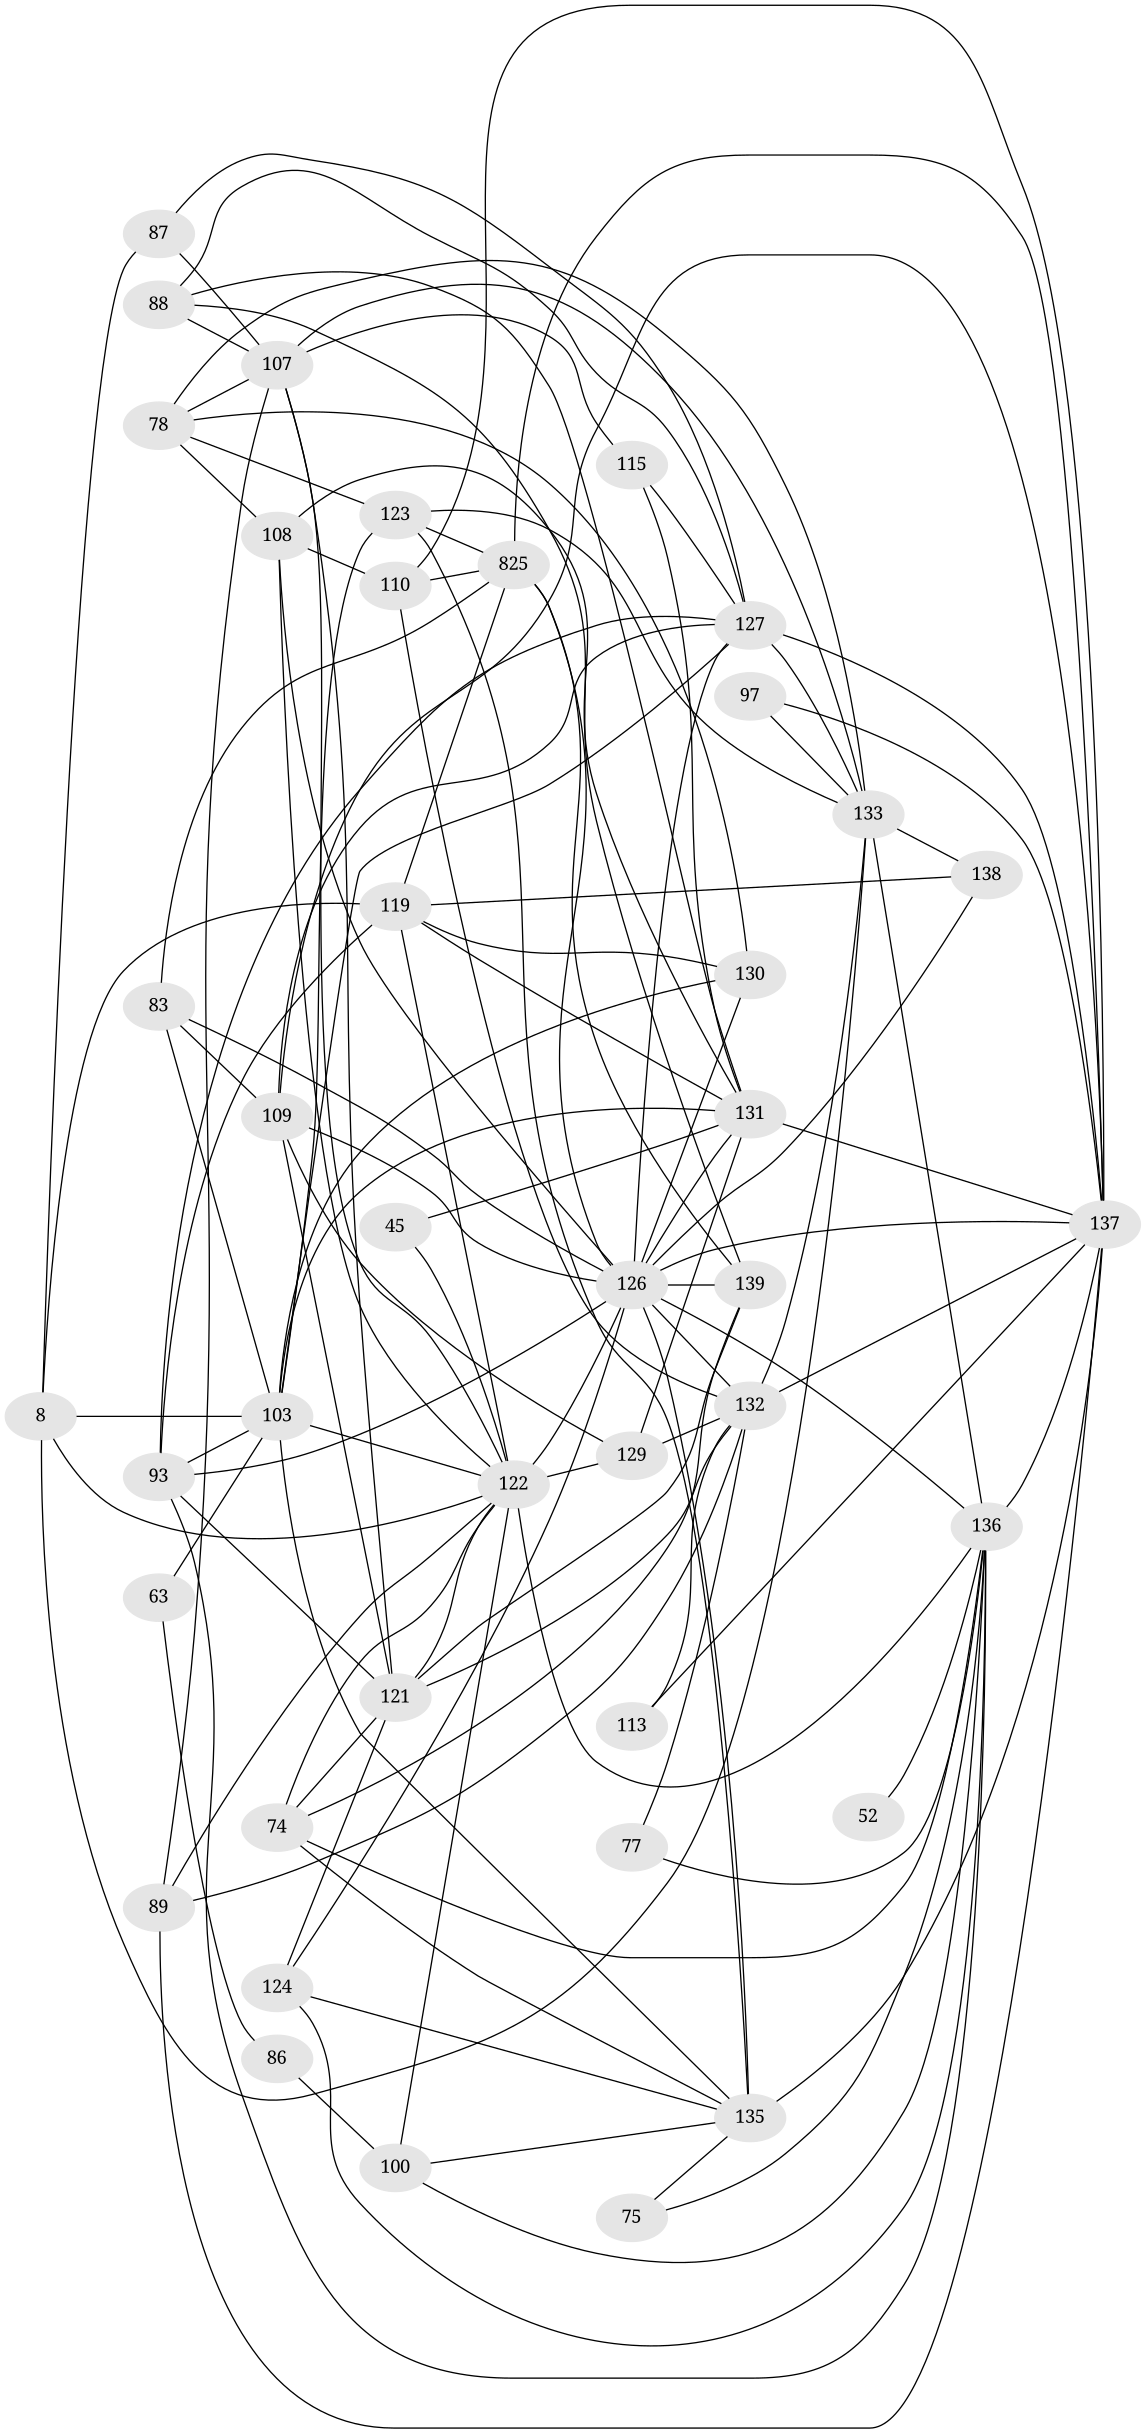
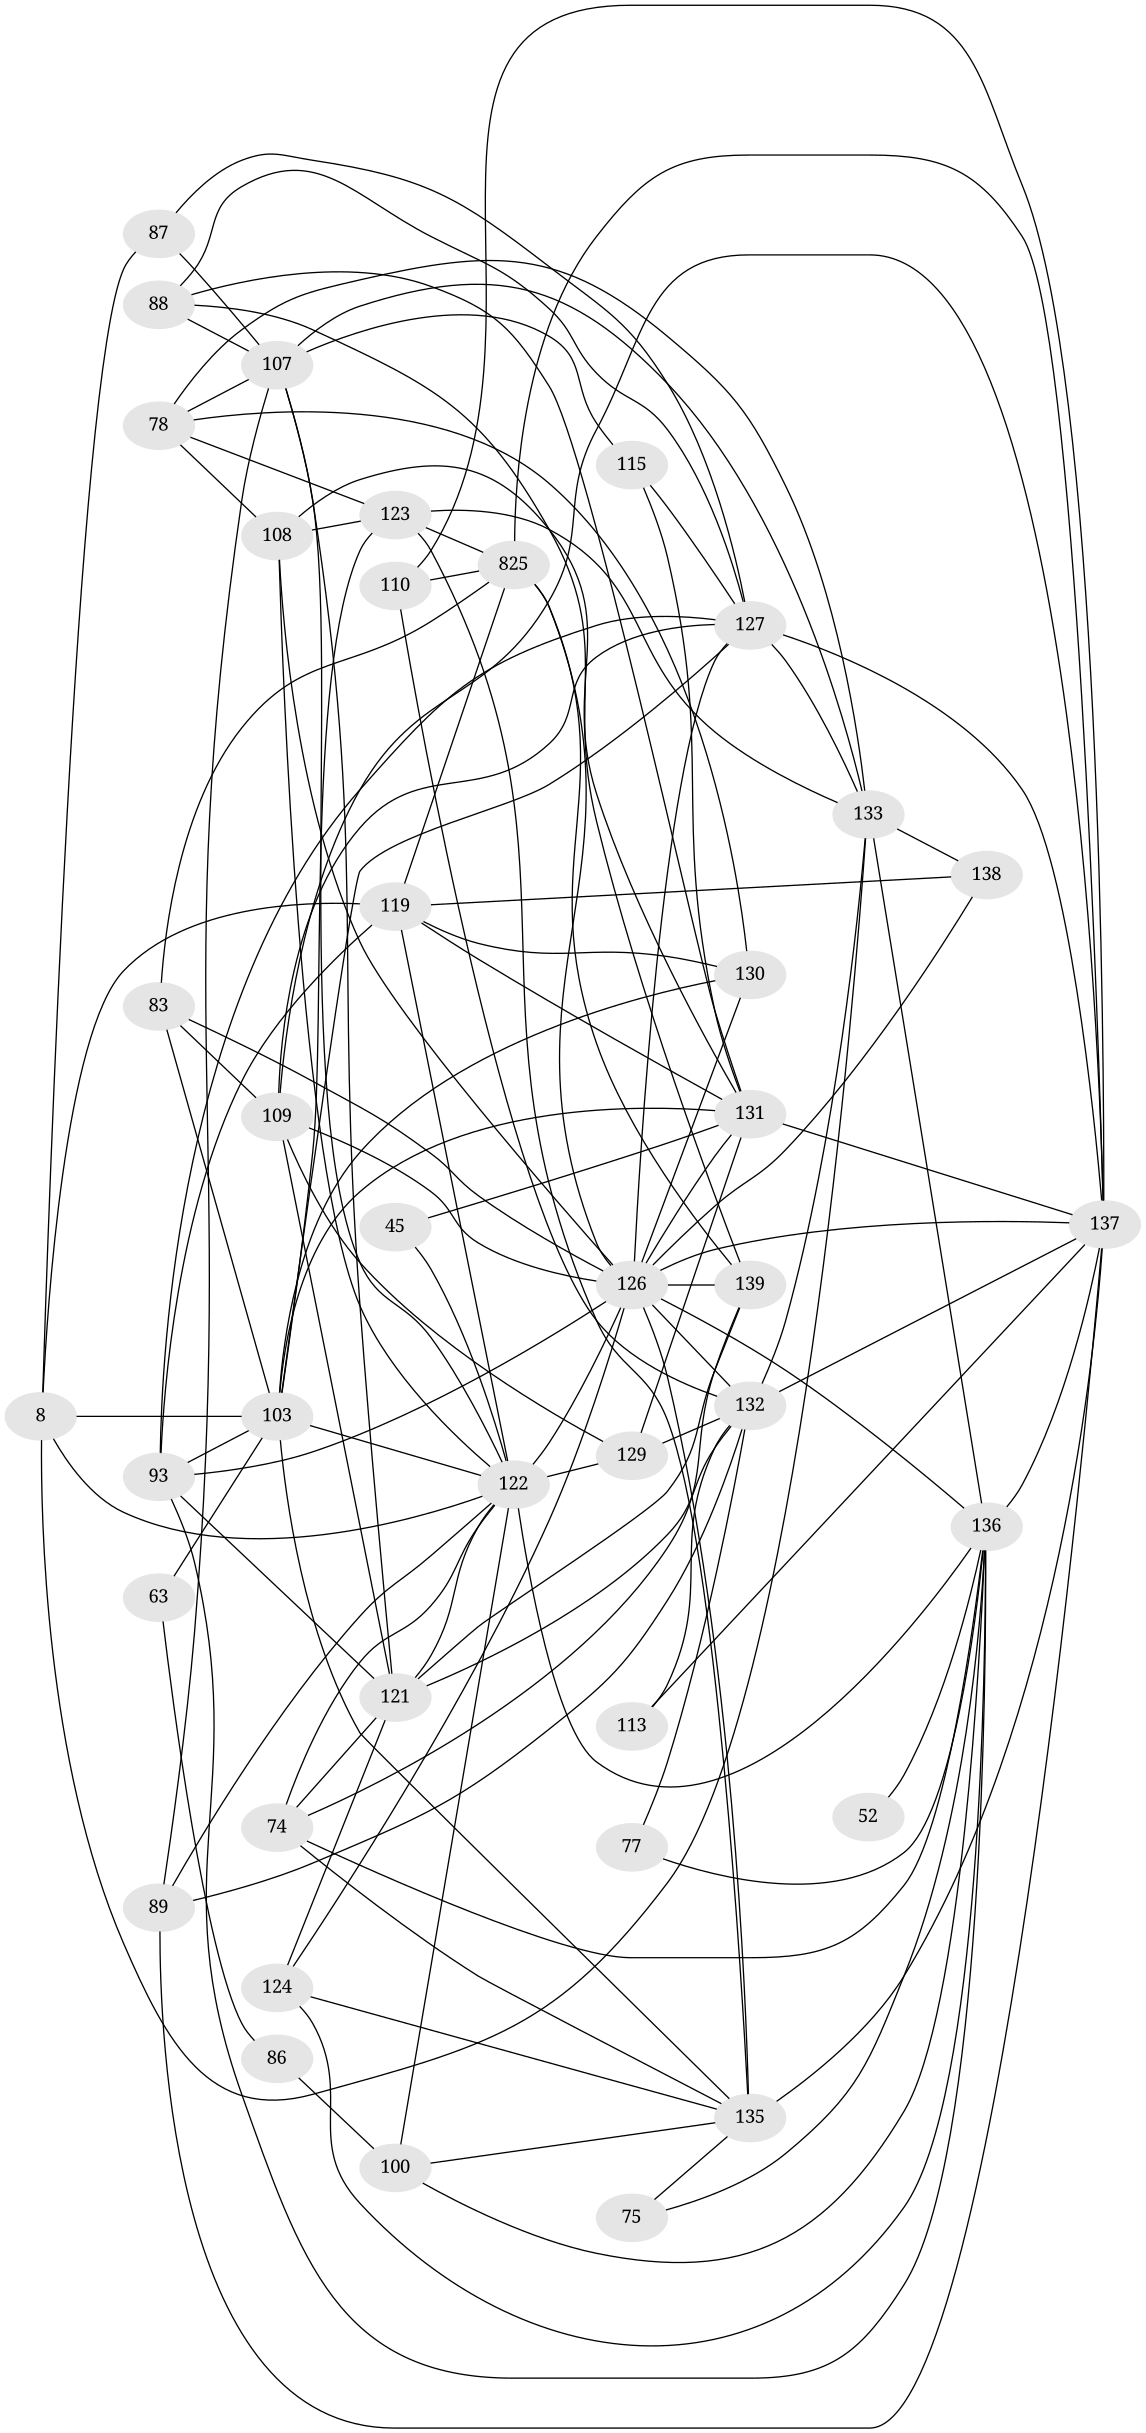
edge "108" -- "110": now "108" -- "123"
node "97": removed
